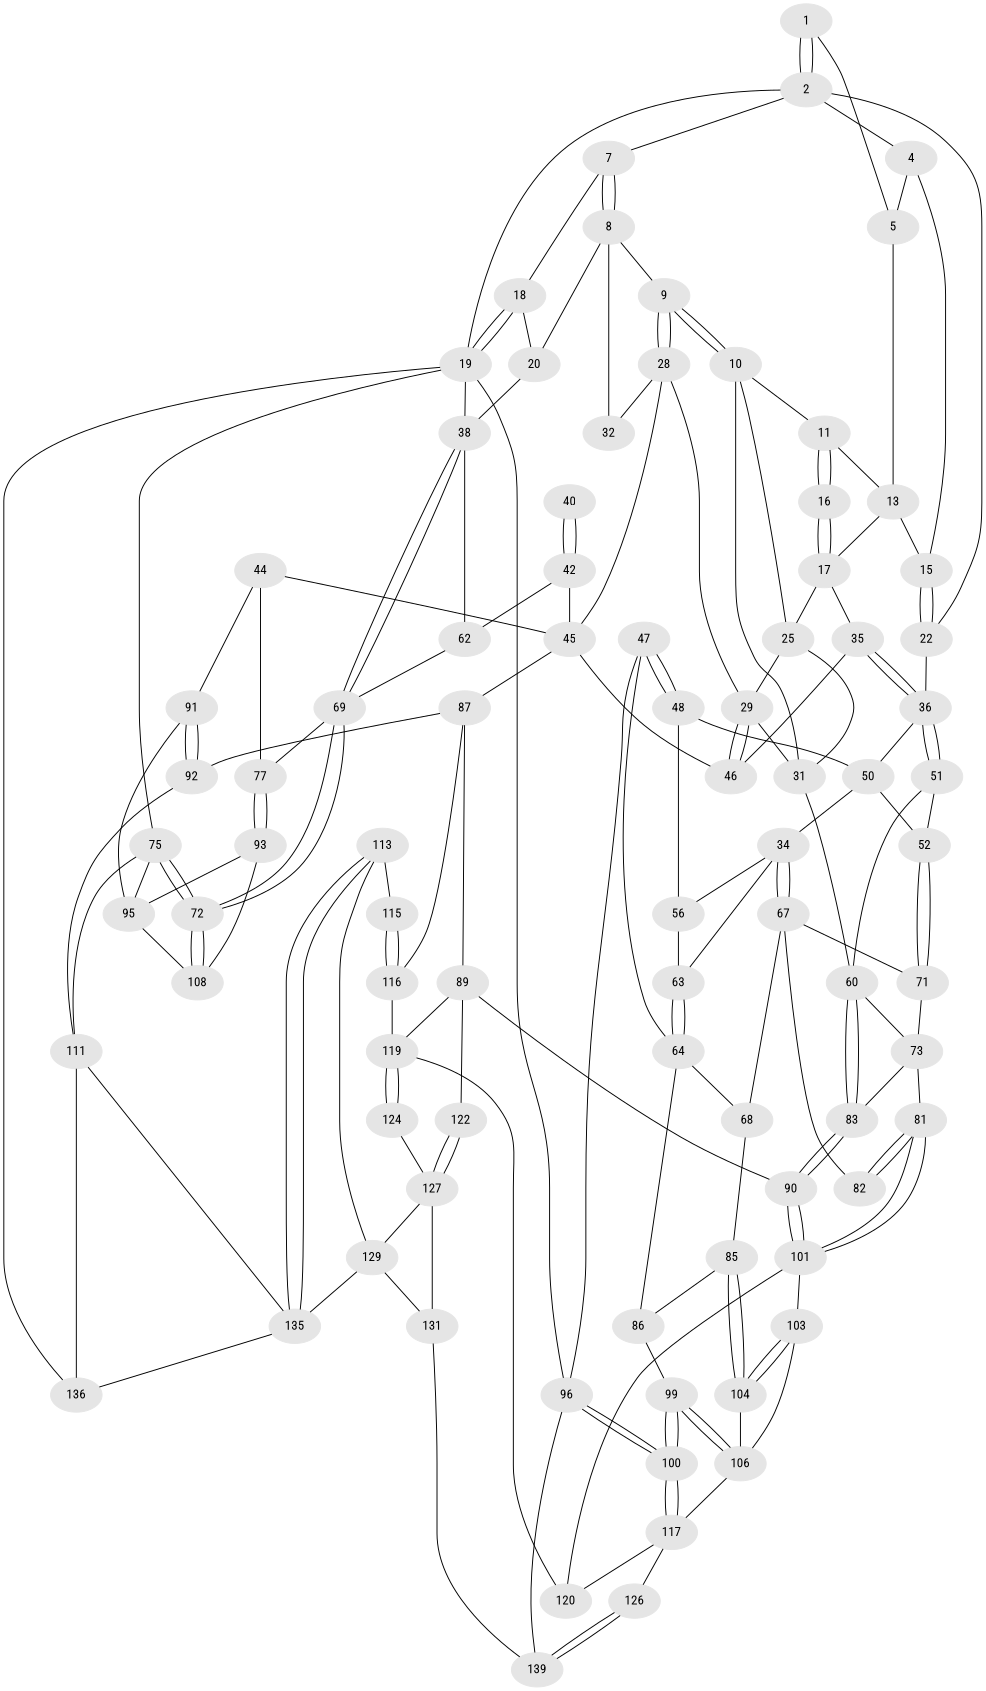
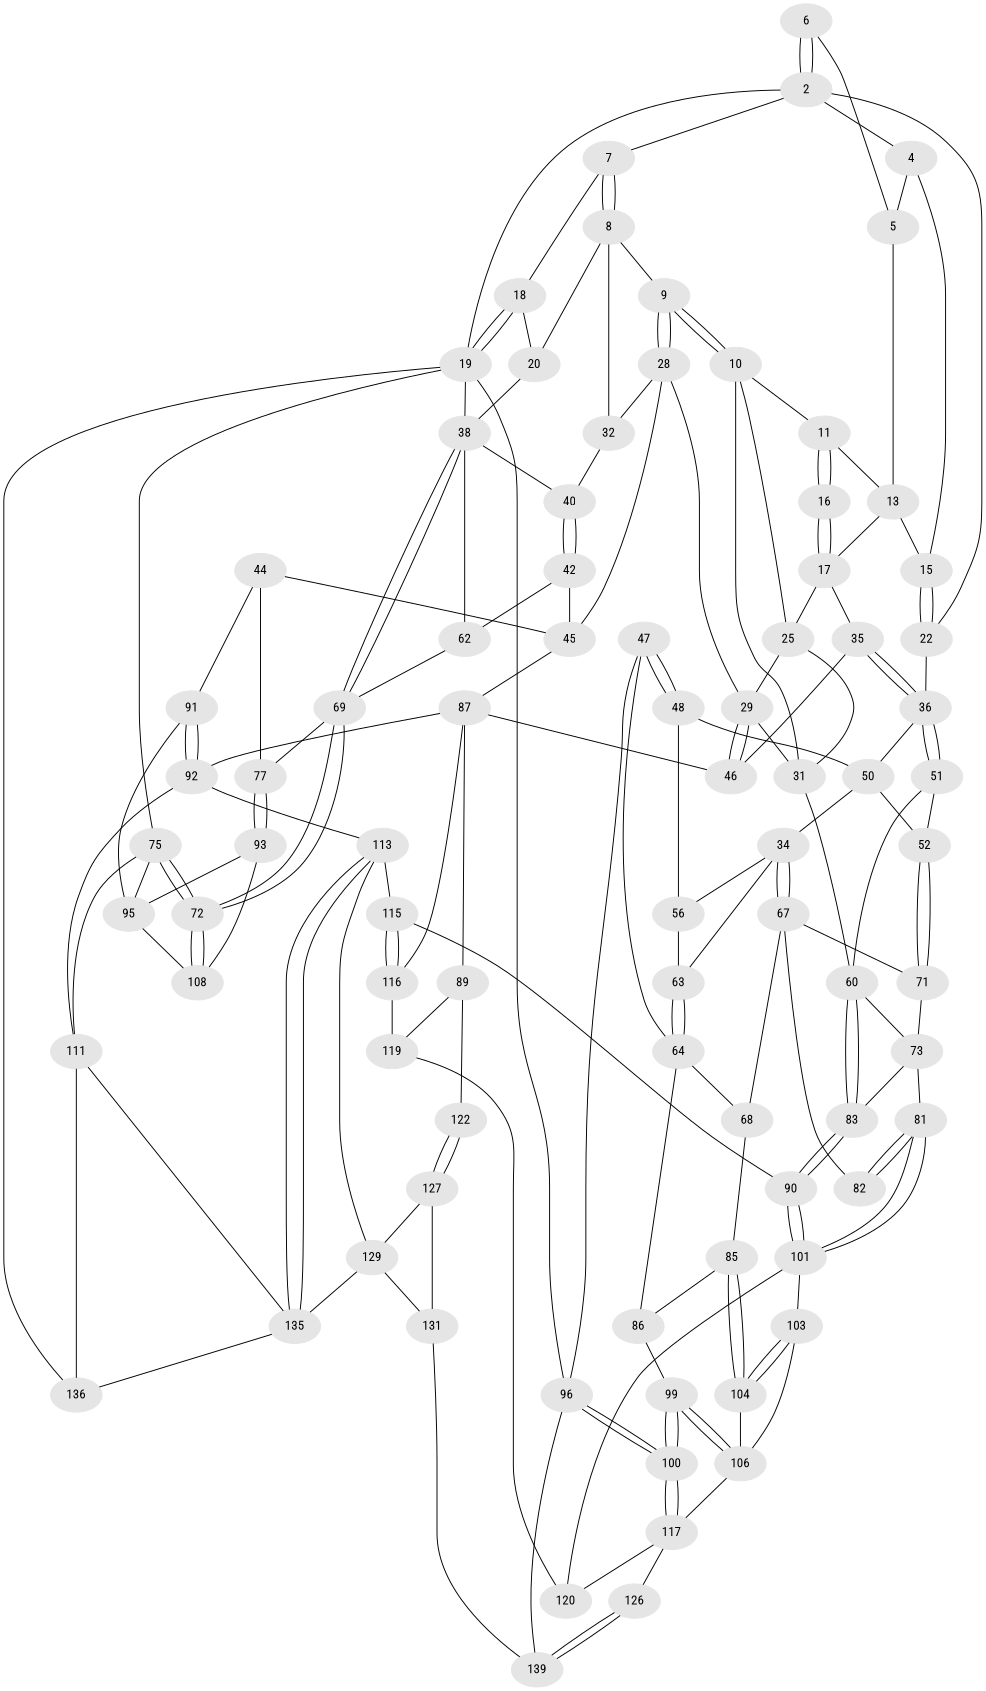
node "1": label "1" -> "6"
edge "32" -- "40": added
edge "38" -- "40": added
edge "45" -- "46": now "87" -- "46"
edge "92" -- "113": added
edge "89" -- "90": now "115" -- "90"
node "124": removed
